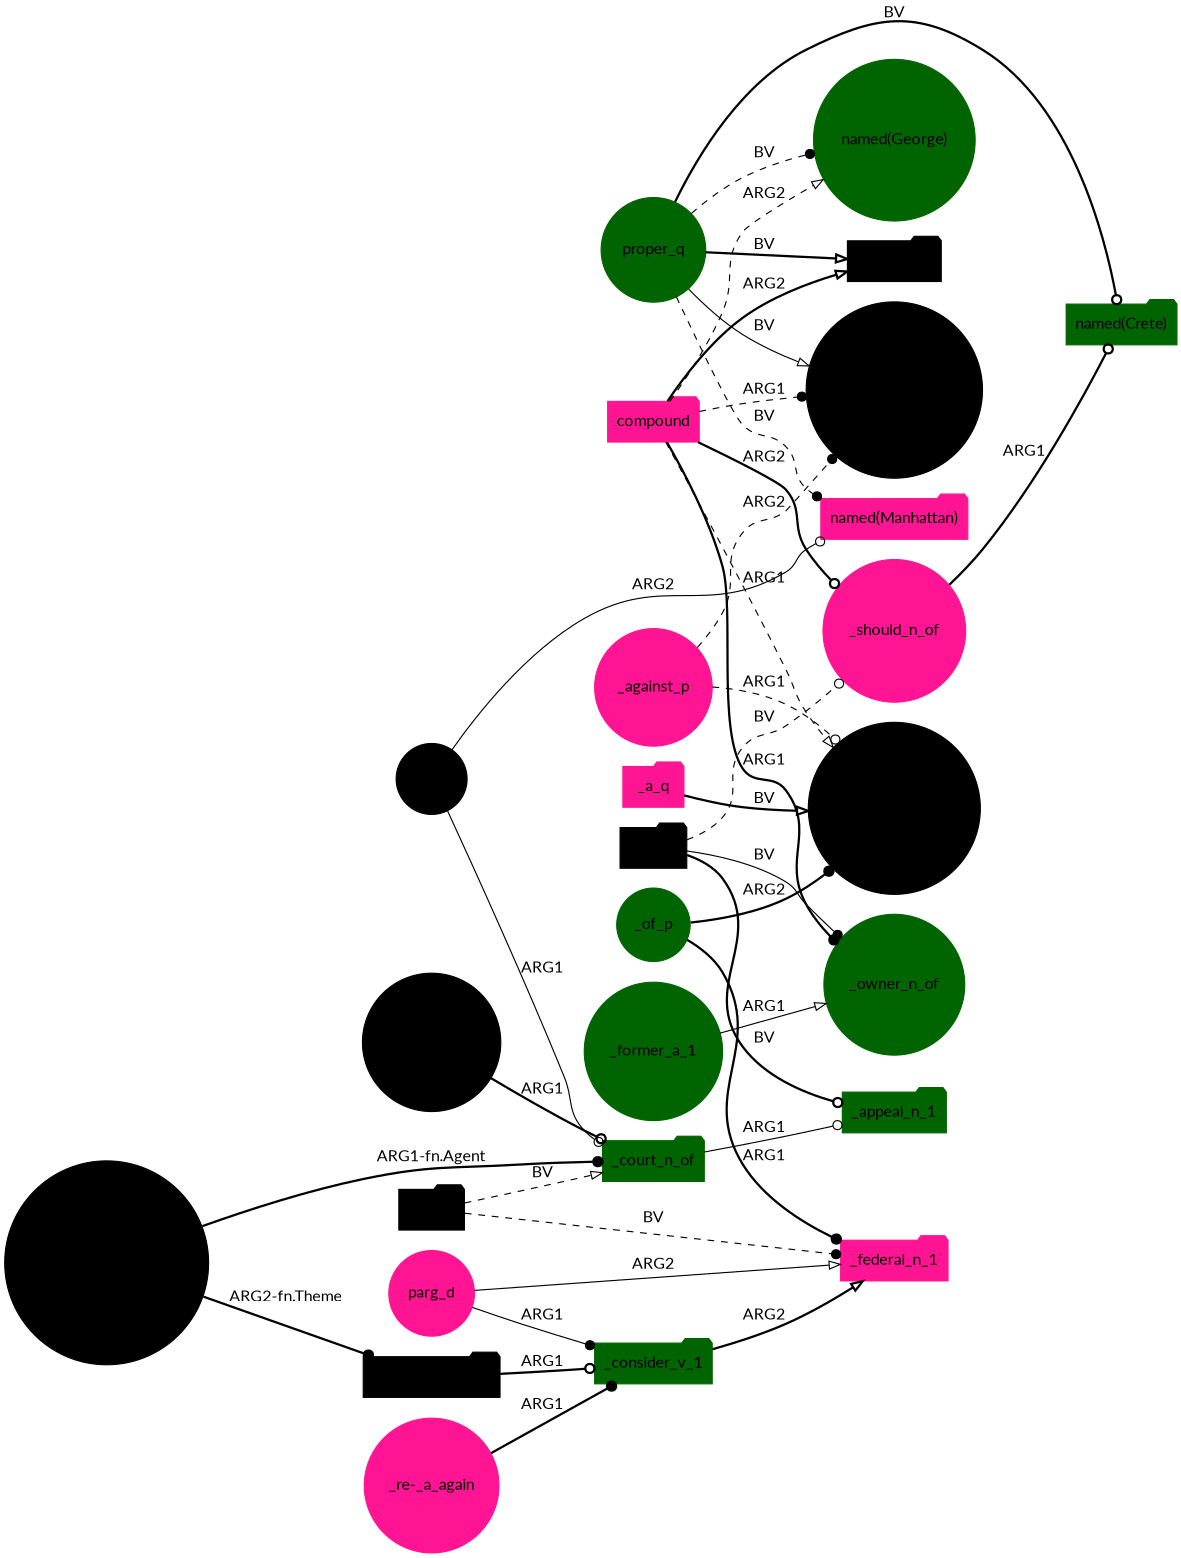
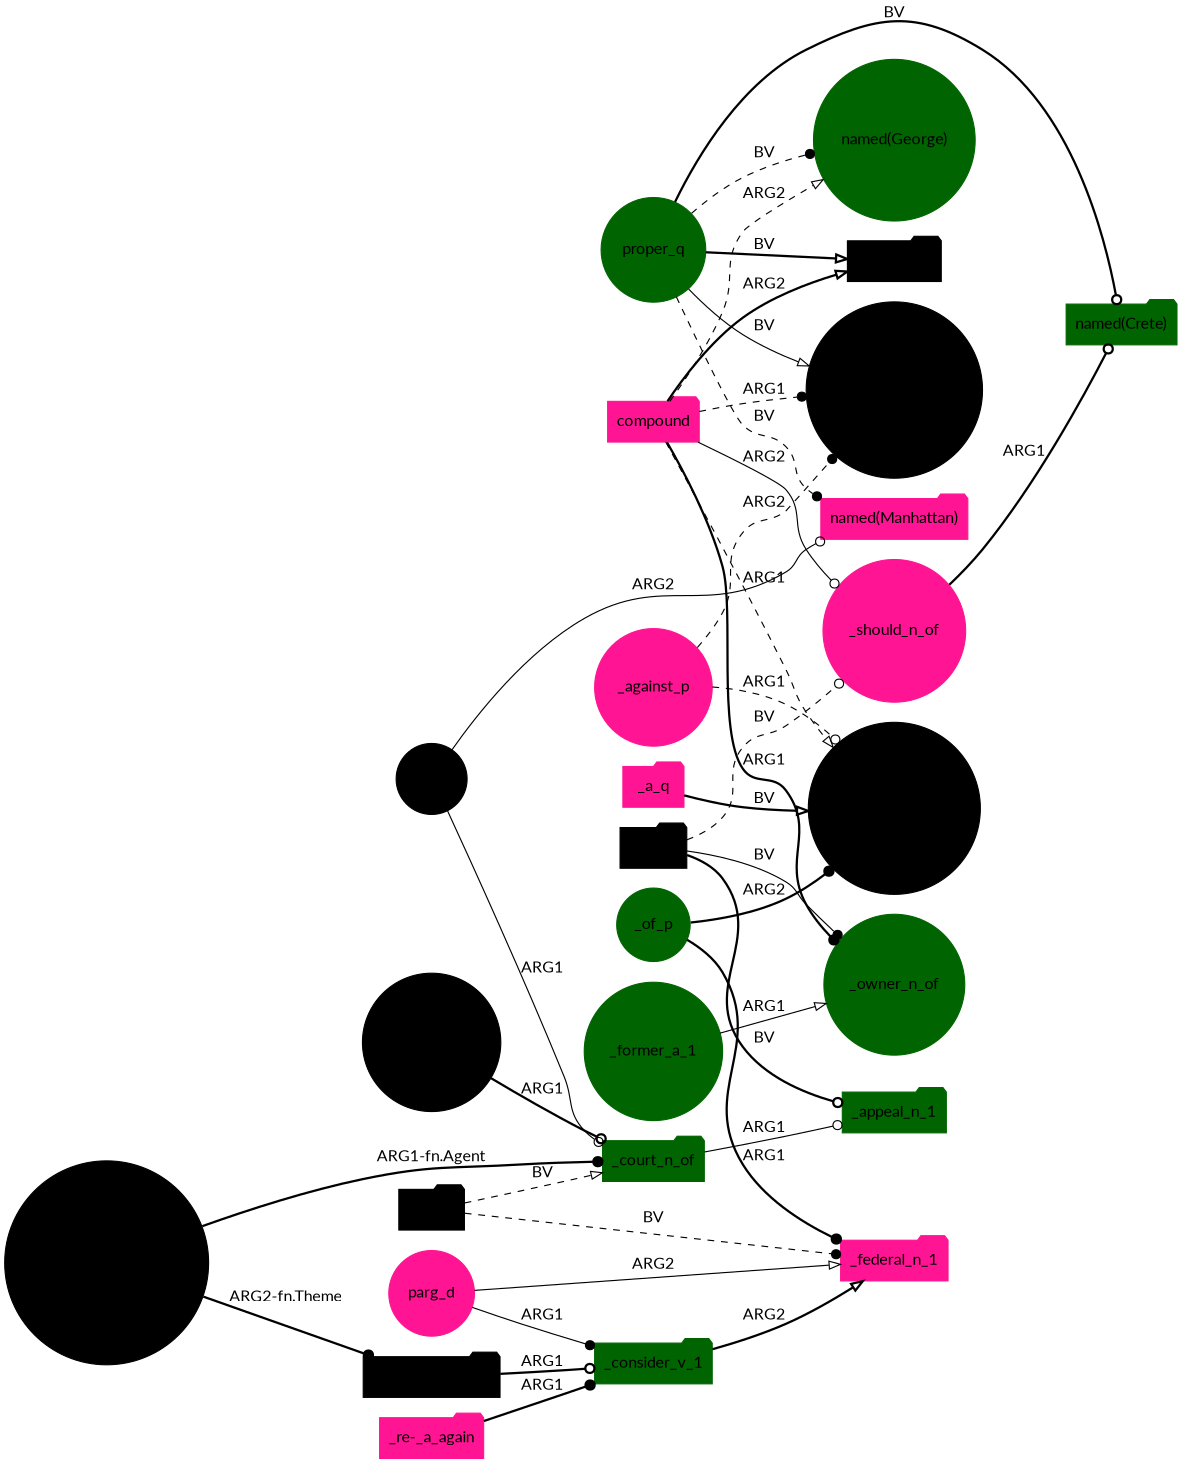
edge "compound" -> "_should_n_of": style bold -> solid
node "_re-_a_again": shape circle -> folder
